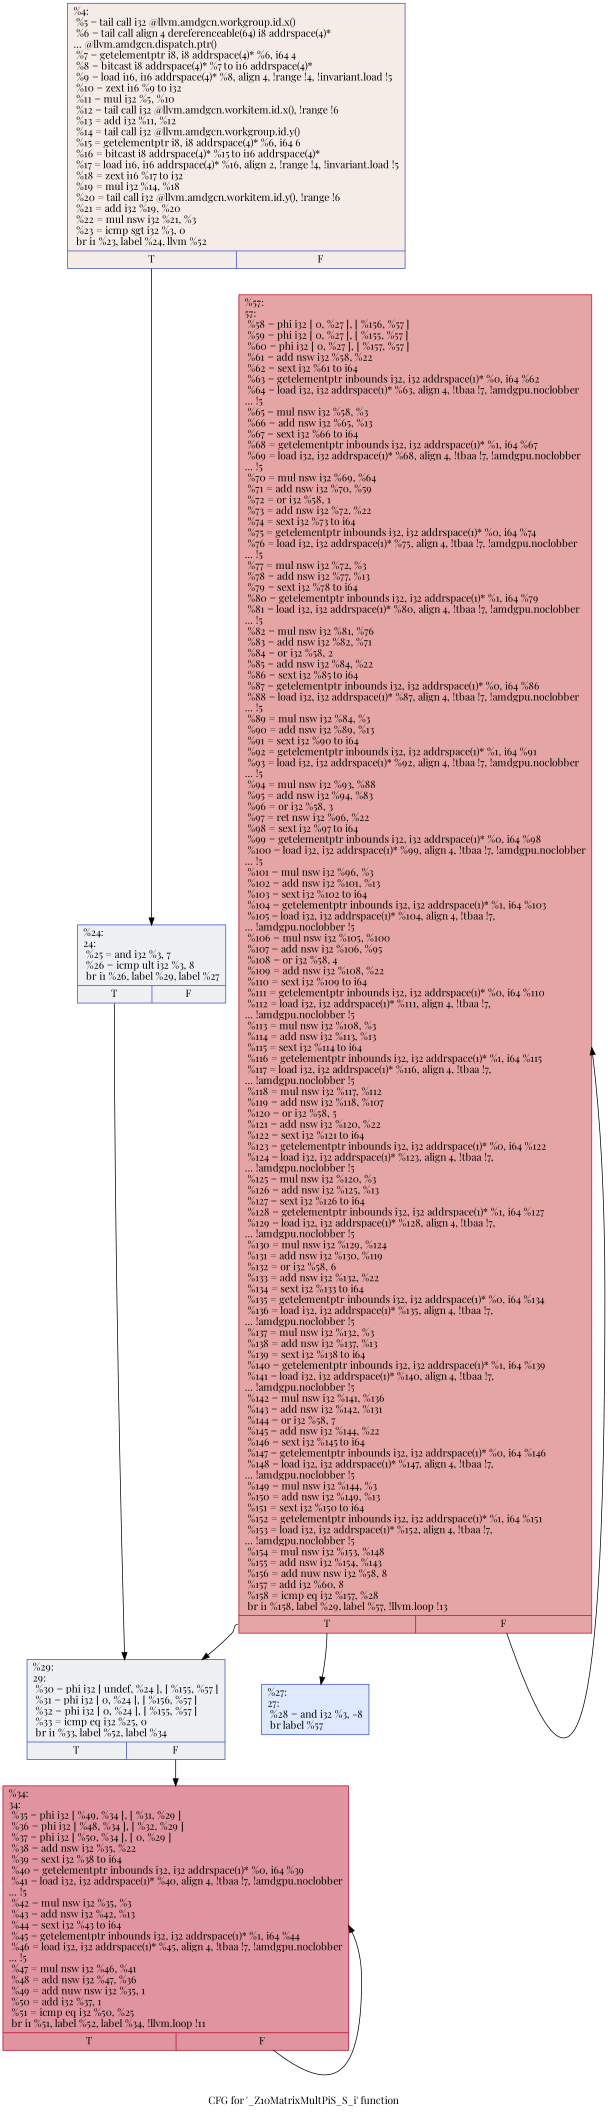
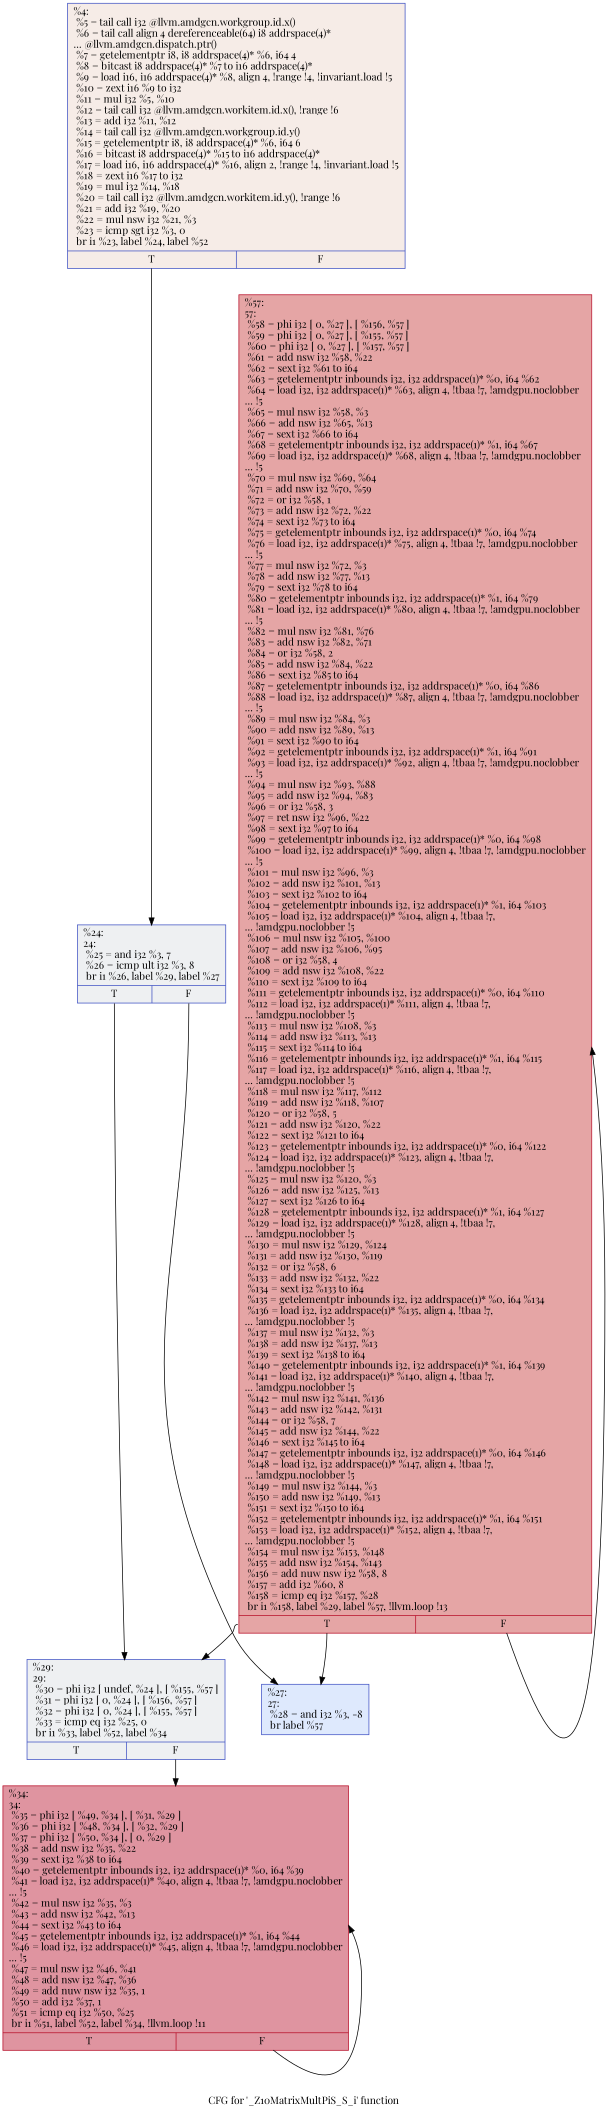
node "%4:": text "br i1 %23, label %24, llvm %52" -> "br i1 %23, label %24, label %52"
edge "%24:" -> "%27:": added
